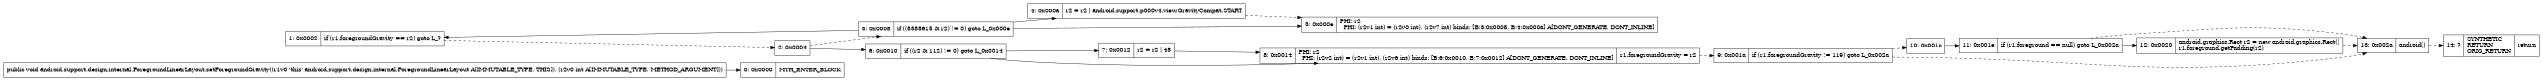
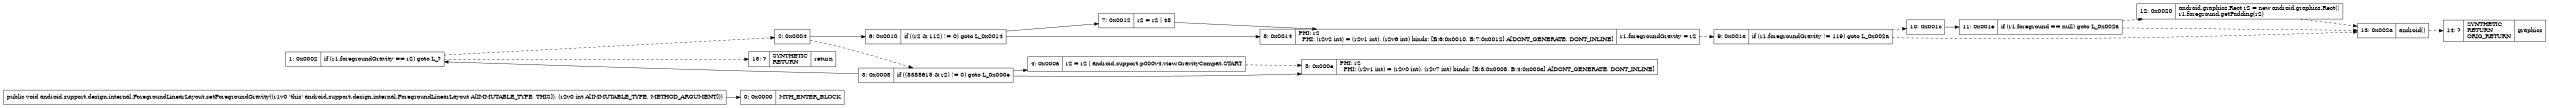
node "14: ?": text "return" -> "graphics"
edge "11: 0x001e" -> "12: 0x0020": style solid -> dashed
node "15: ?": added
